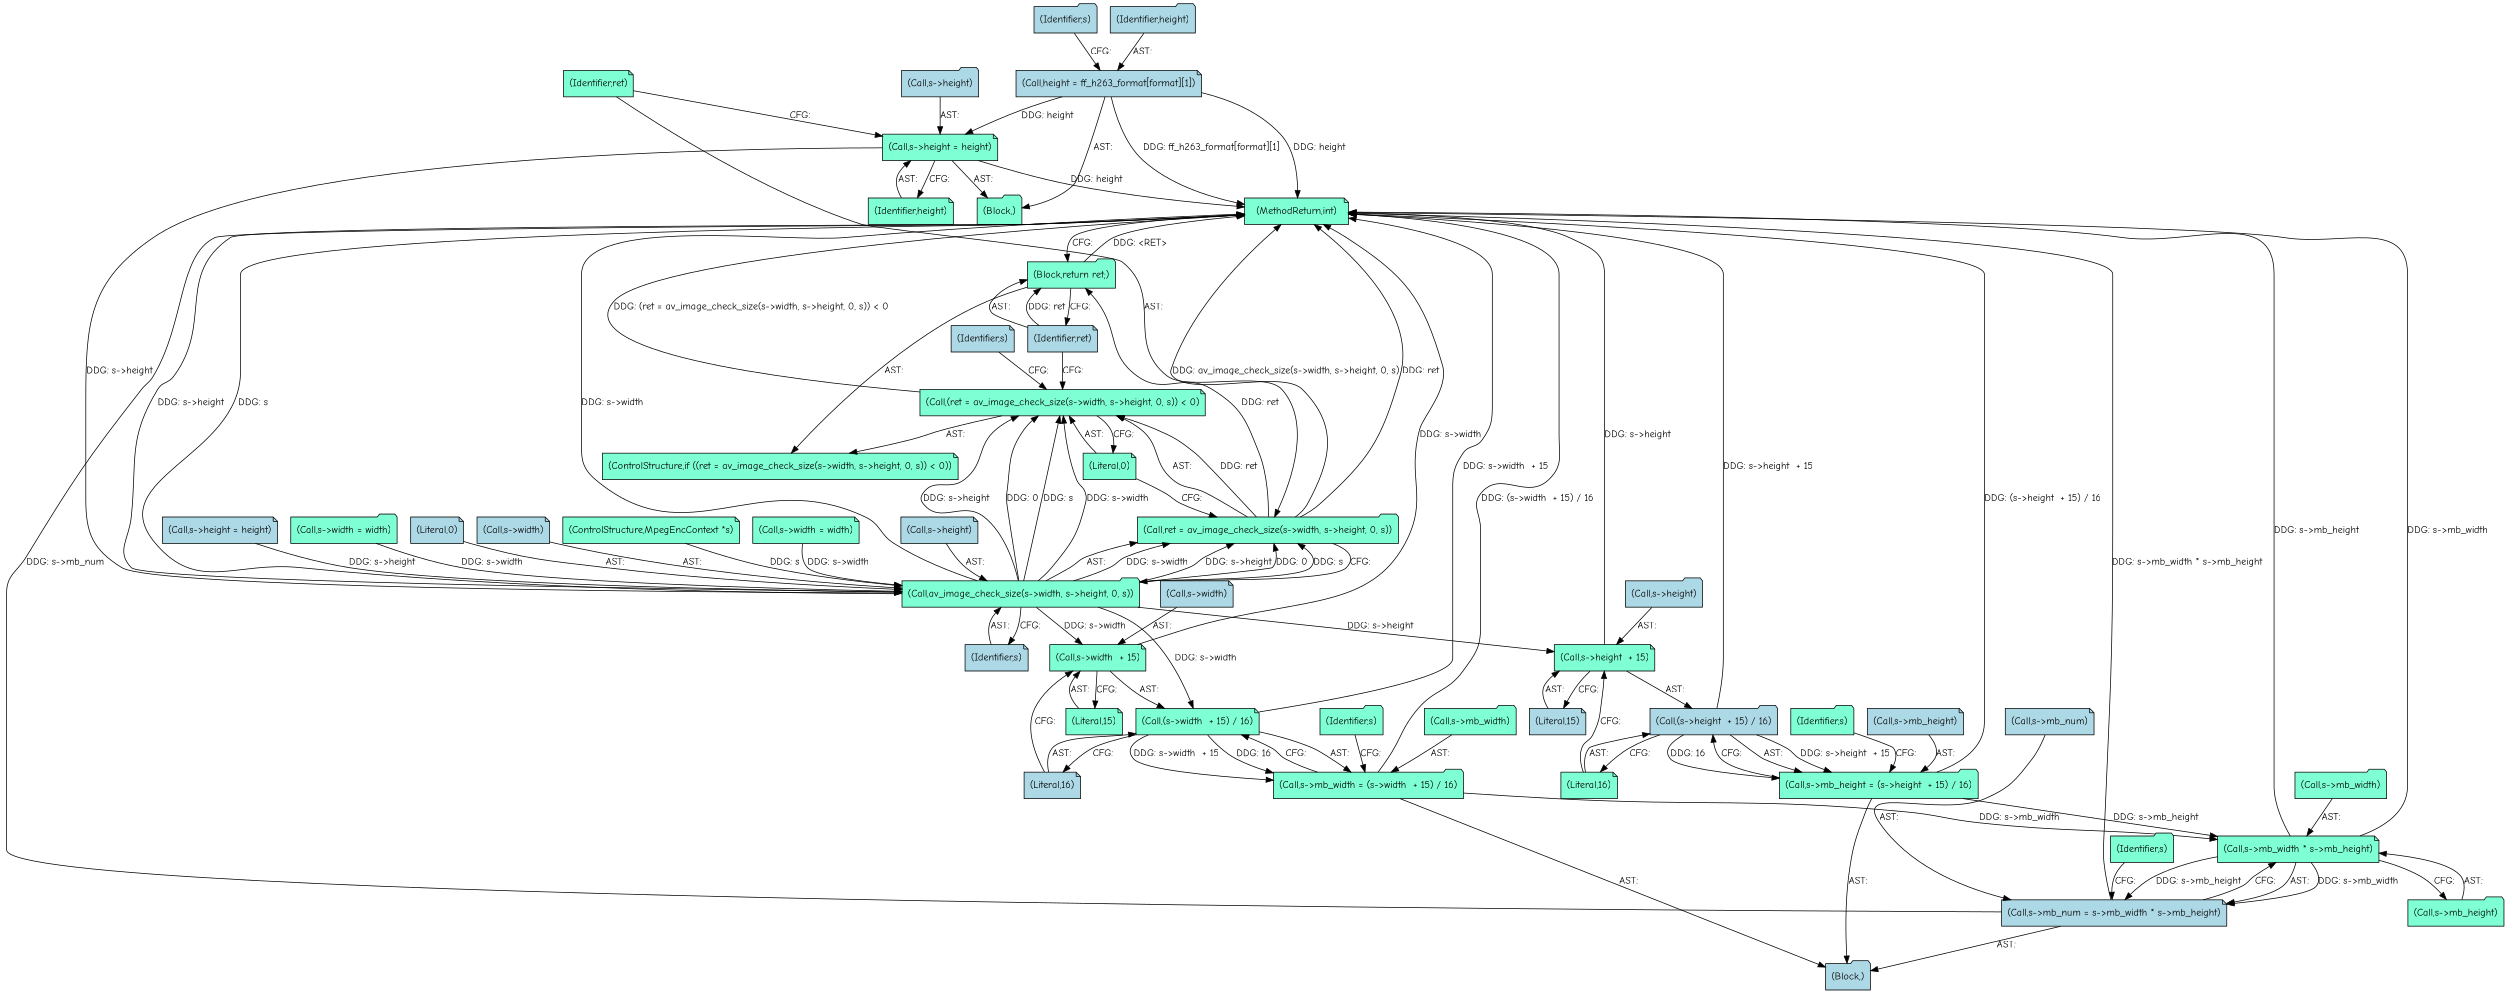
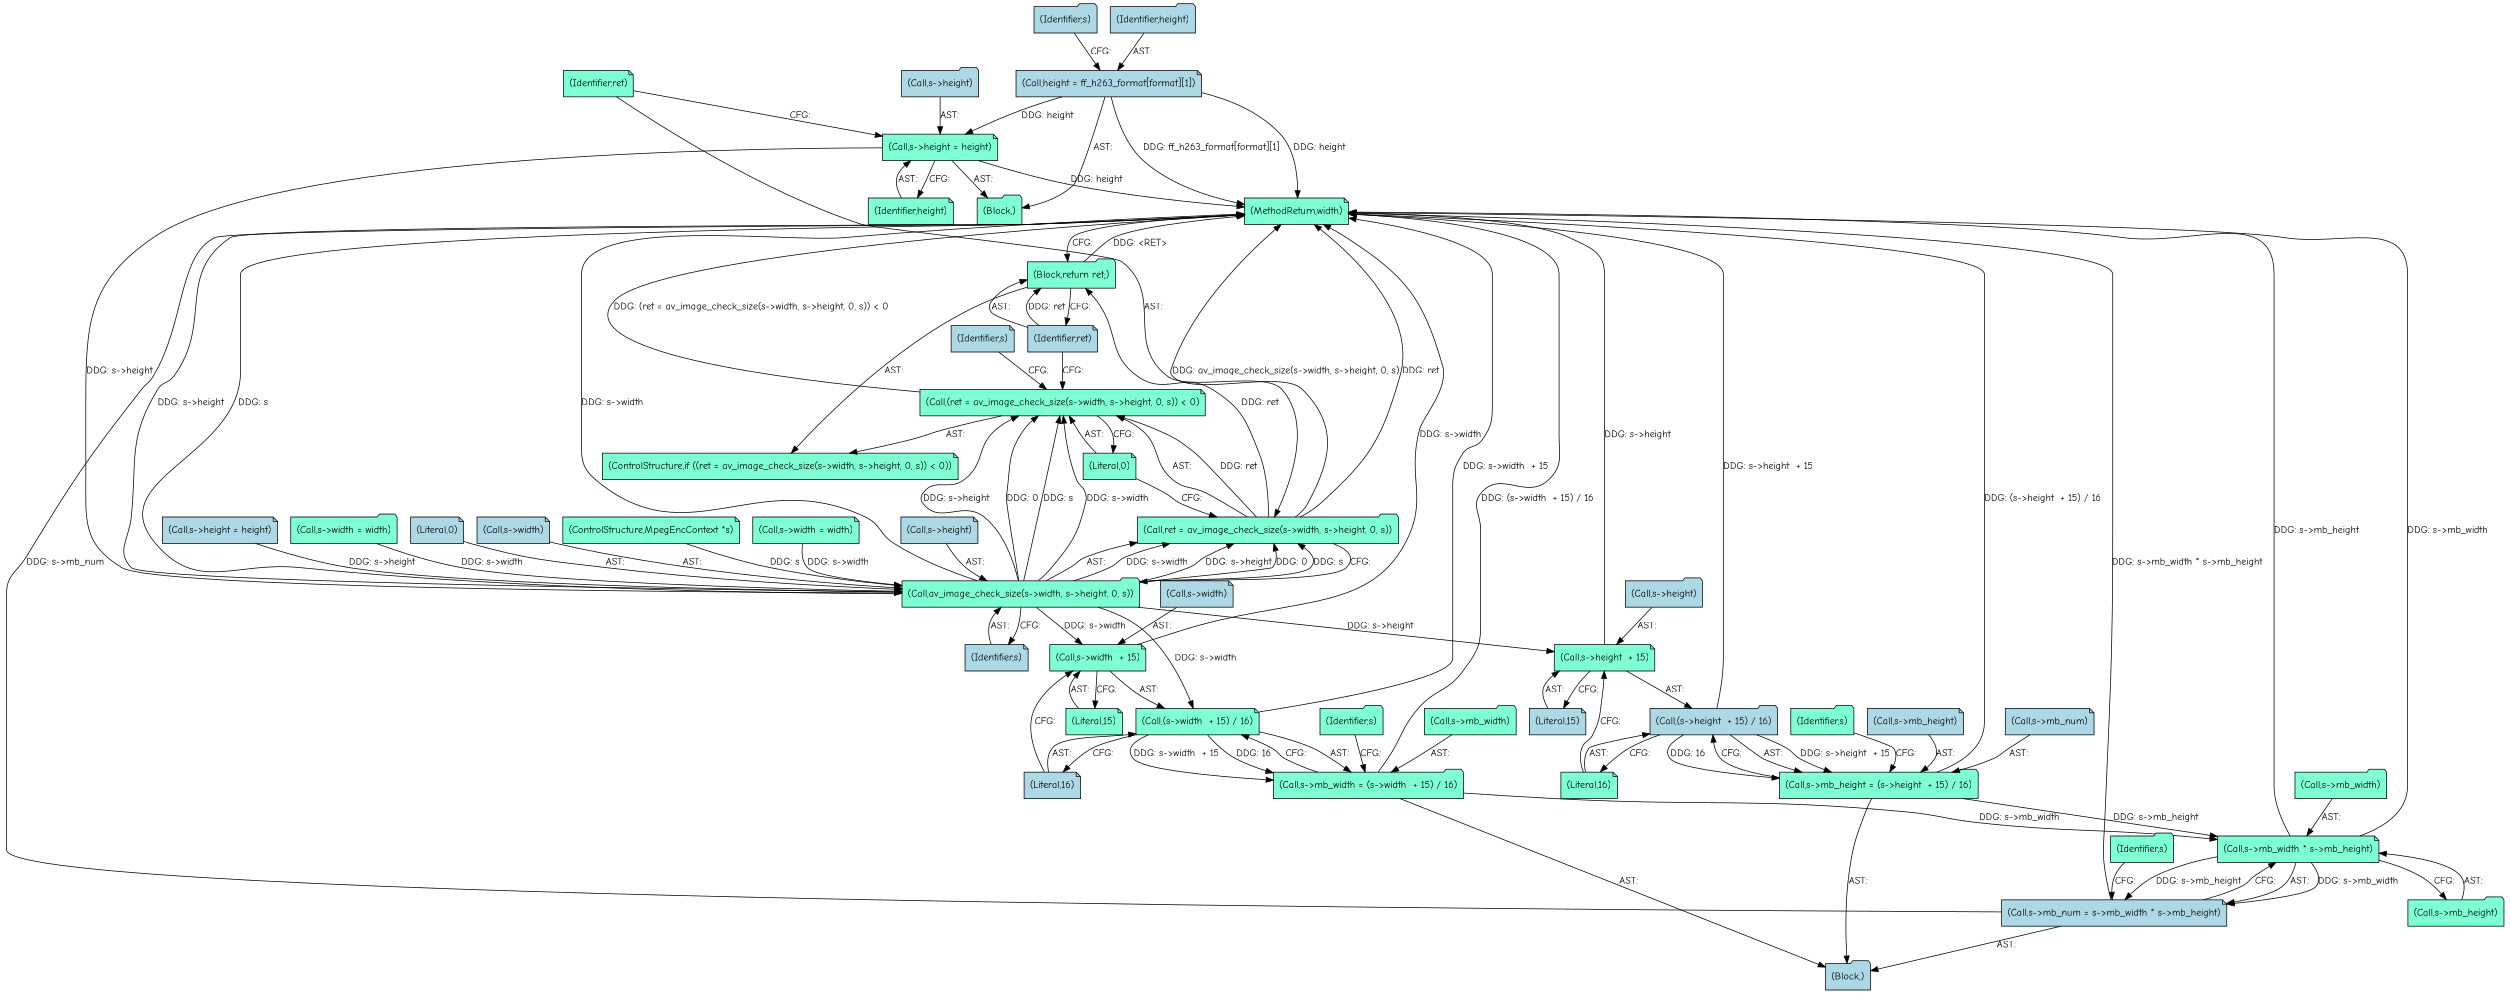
node "(MethodReturn,int)": label "(MethodReturn,int)" -> "(MethodReturn,width)"
edge "(Call,s->mb_num)" -> "(Call,s->mb_num = s->mb_width * s->mb_height)": now "(Call,s->mb_num)" -> "(Call,s->mb_height = (s->height  + 15) / 16)"
